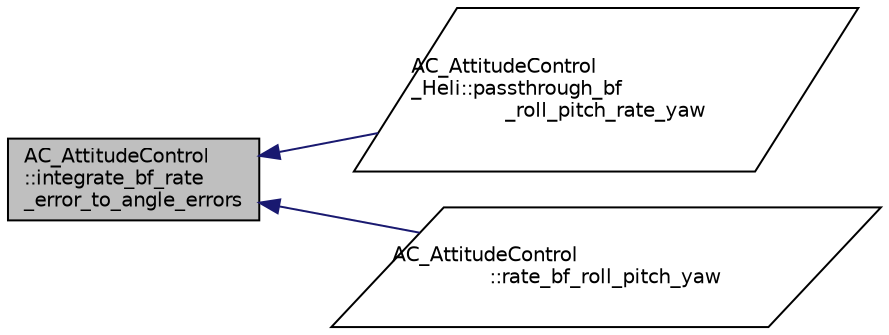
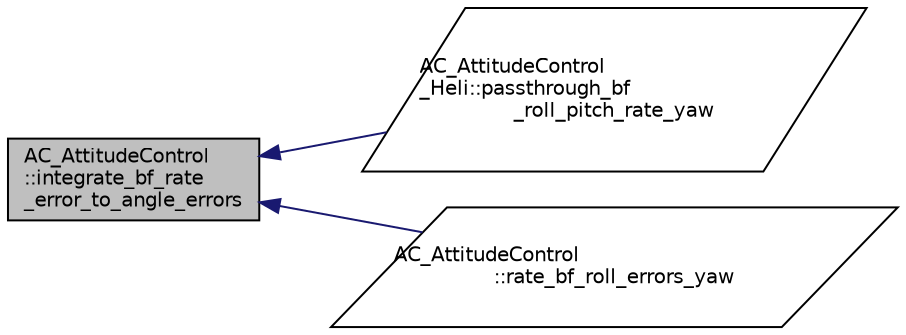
node "AC_AttitudeControl ::rate_bf_roll_pitch_yaw": label "AC_AttitudeControl ::rate_bf_roll_pitch_yaw" -> "AC_AttitudeControl ::rate_bf_roll_errors_yaw"
